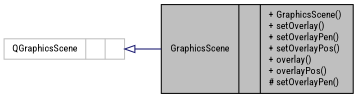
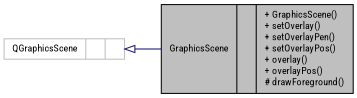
node "GraphicsScene": text "# setOverlayPen()" -> "# drawForeground()"
